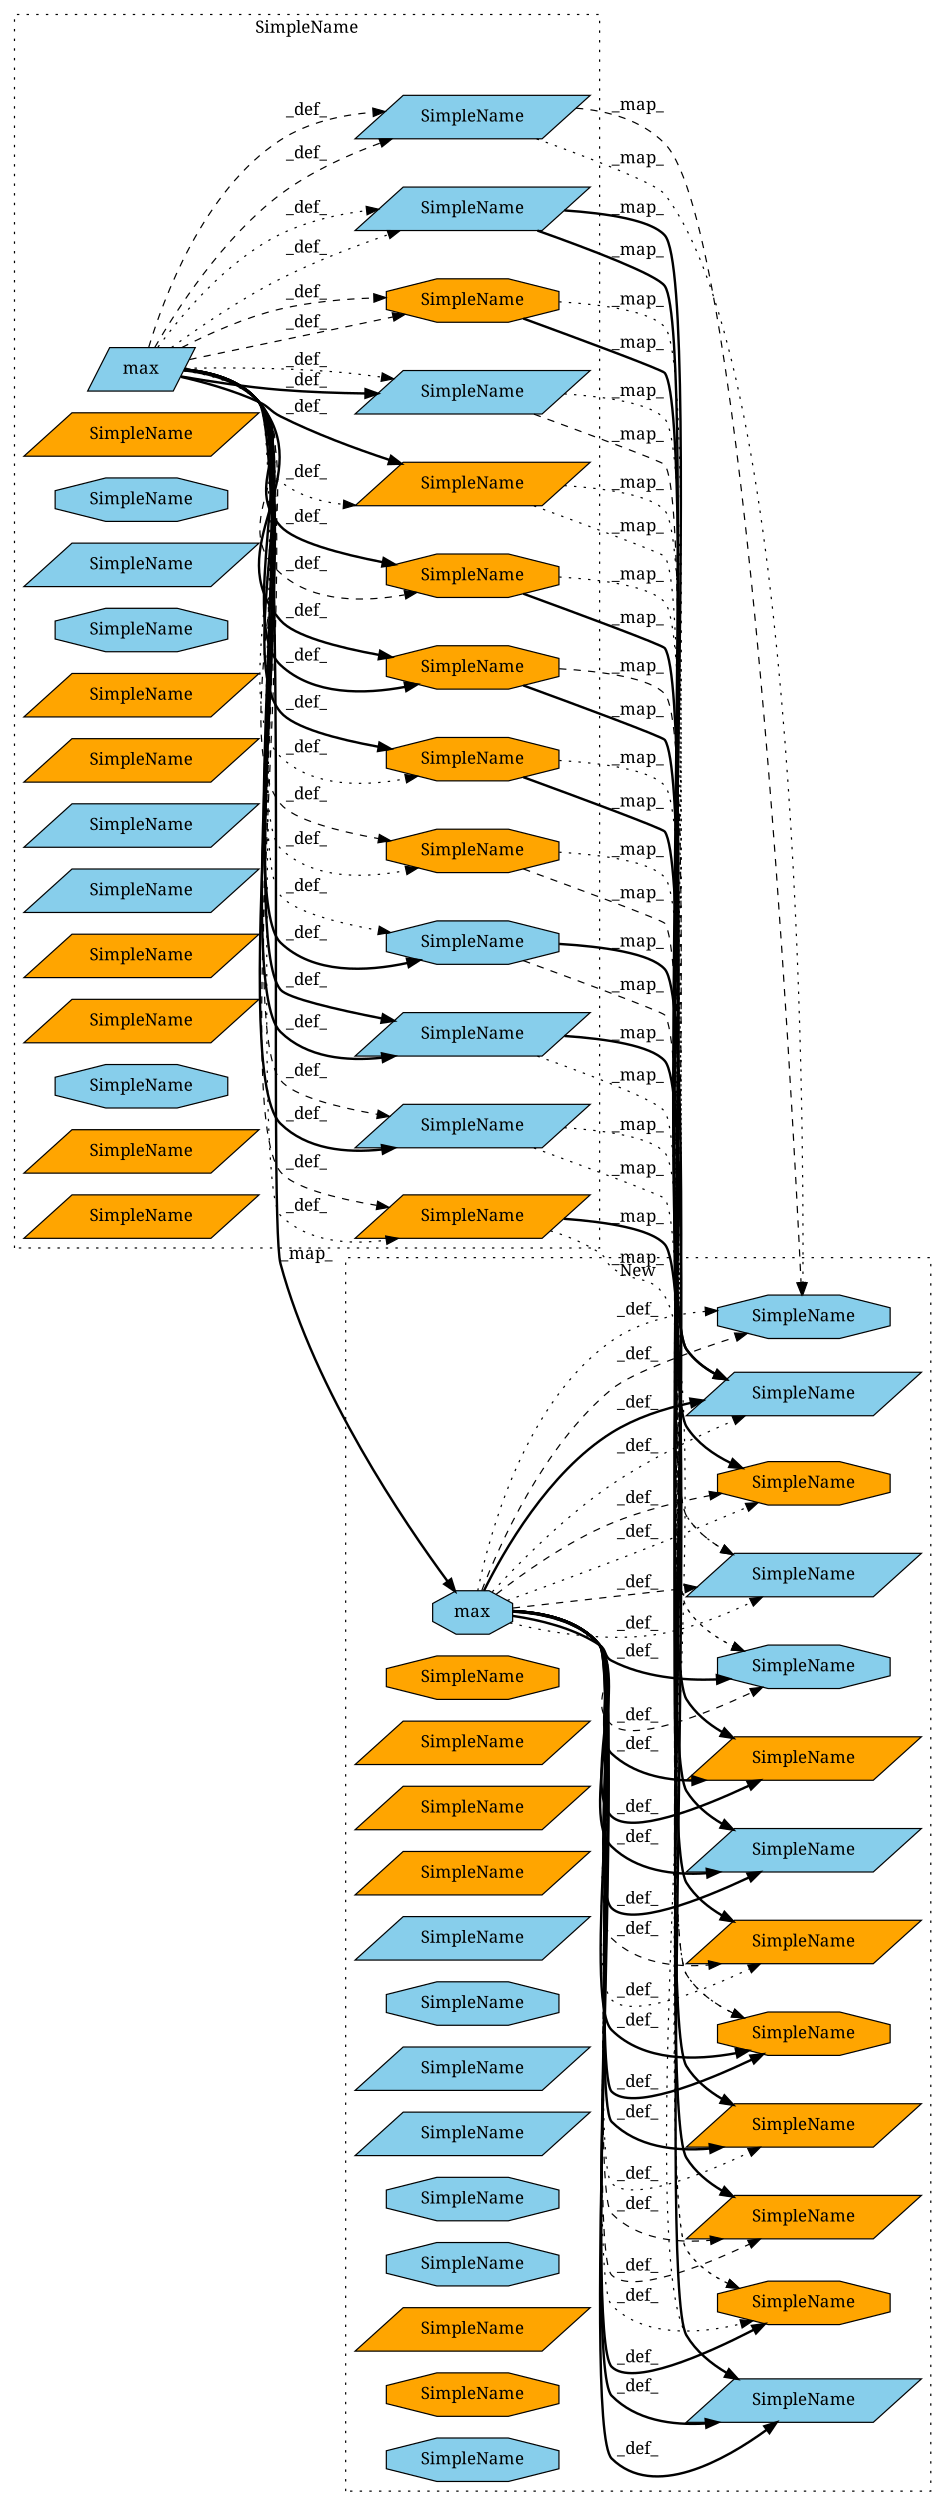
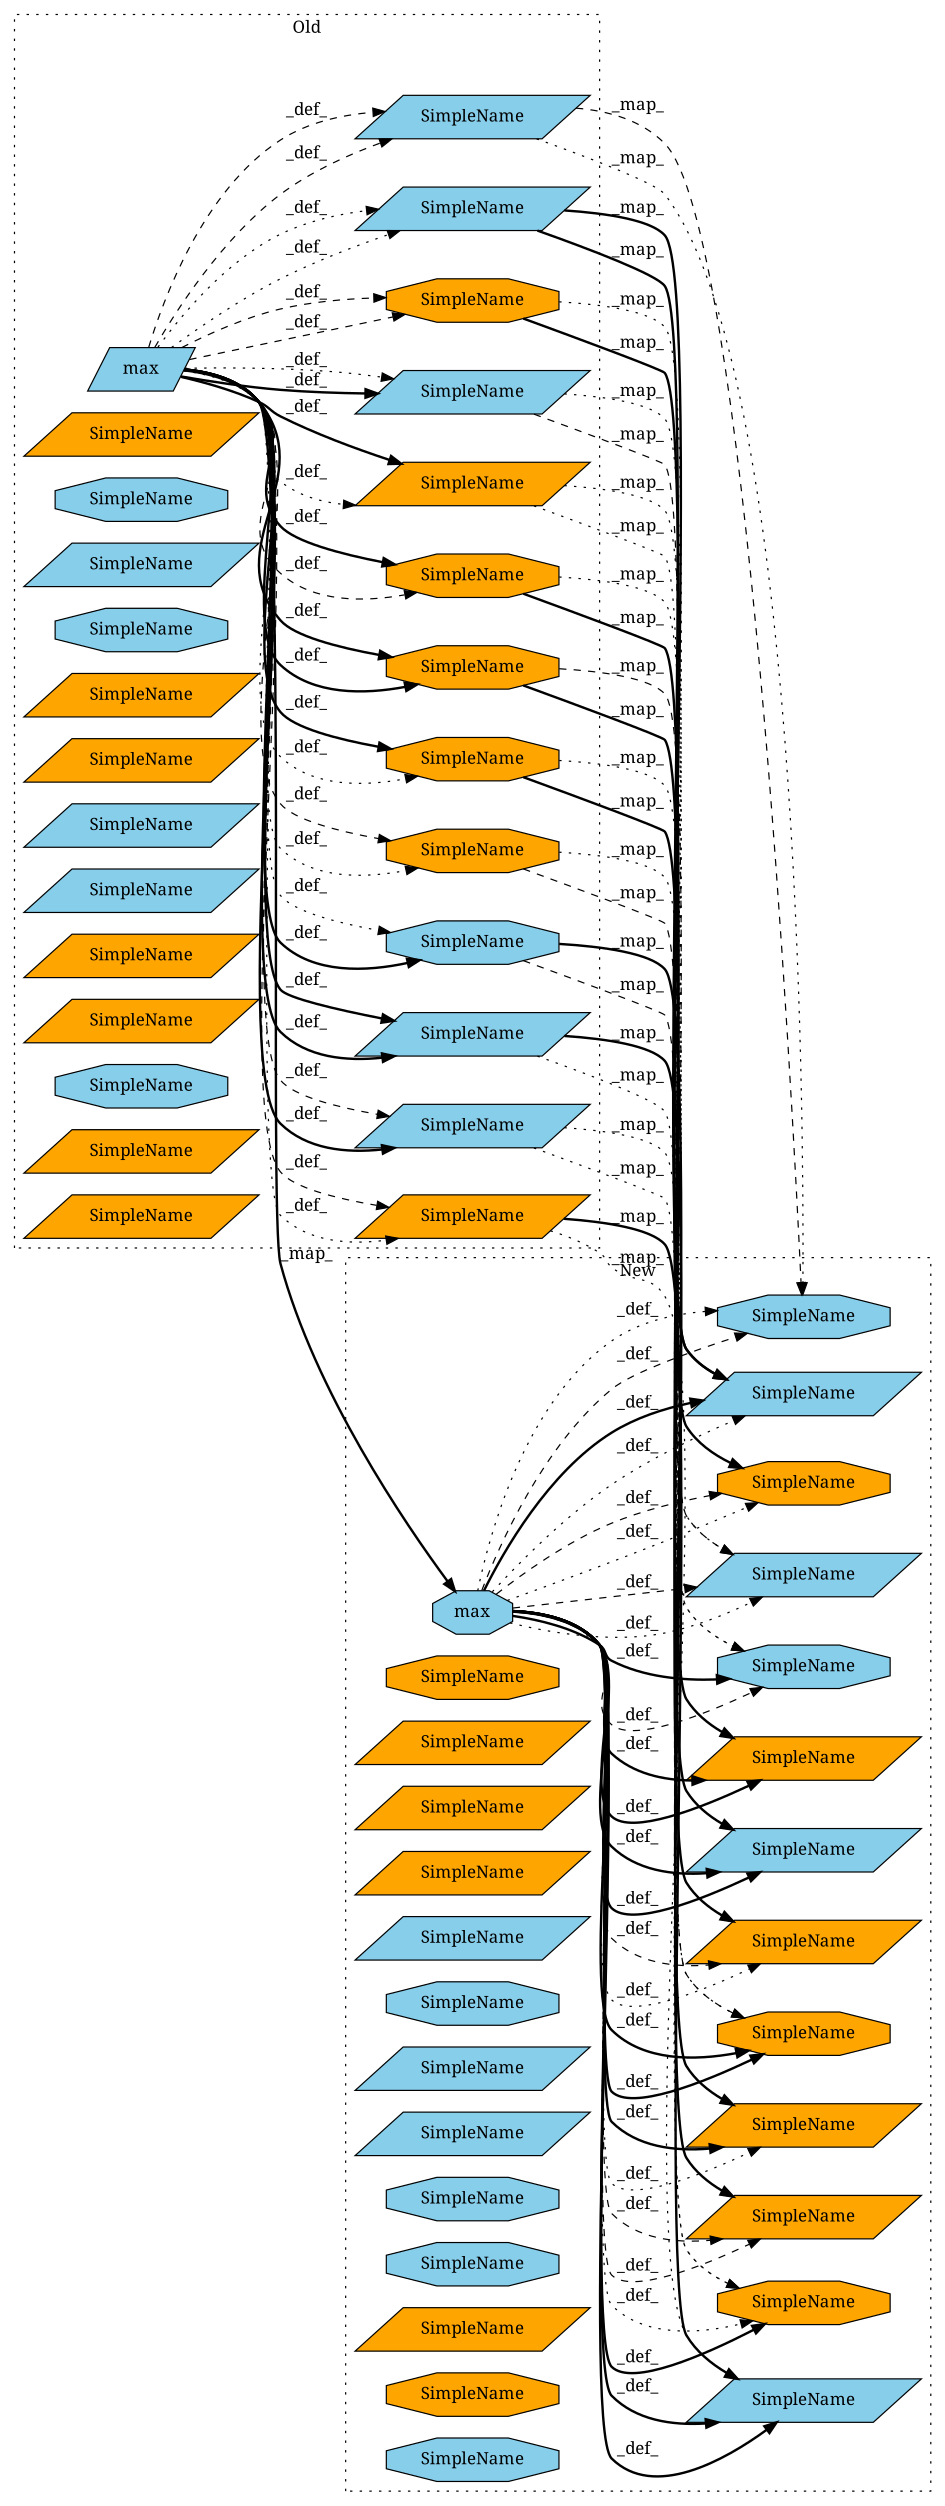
cluster "SimpleName": label "SimpleName" -> "Old"
